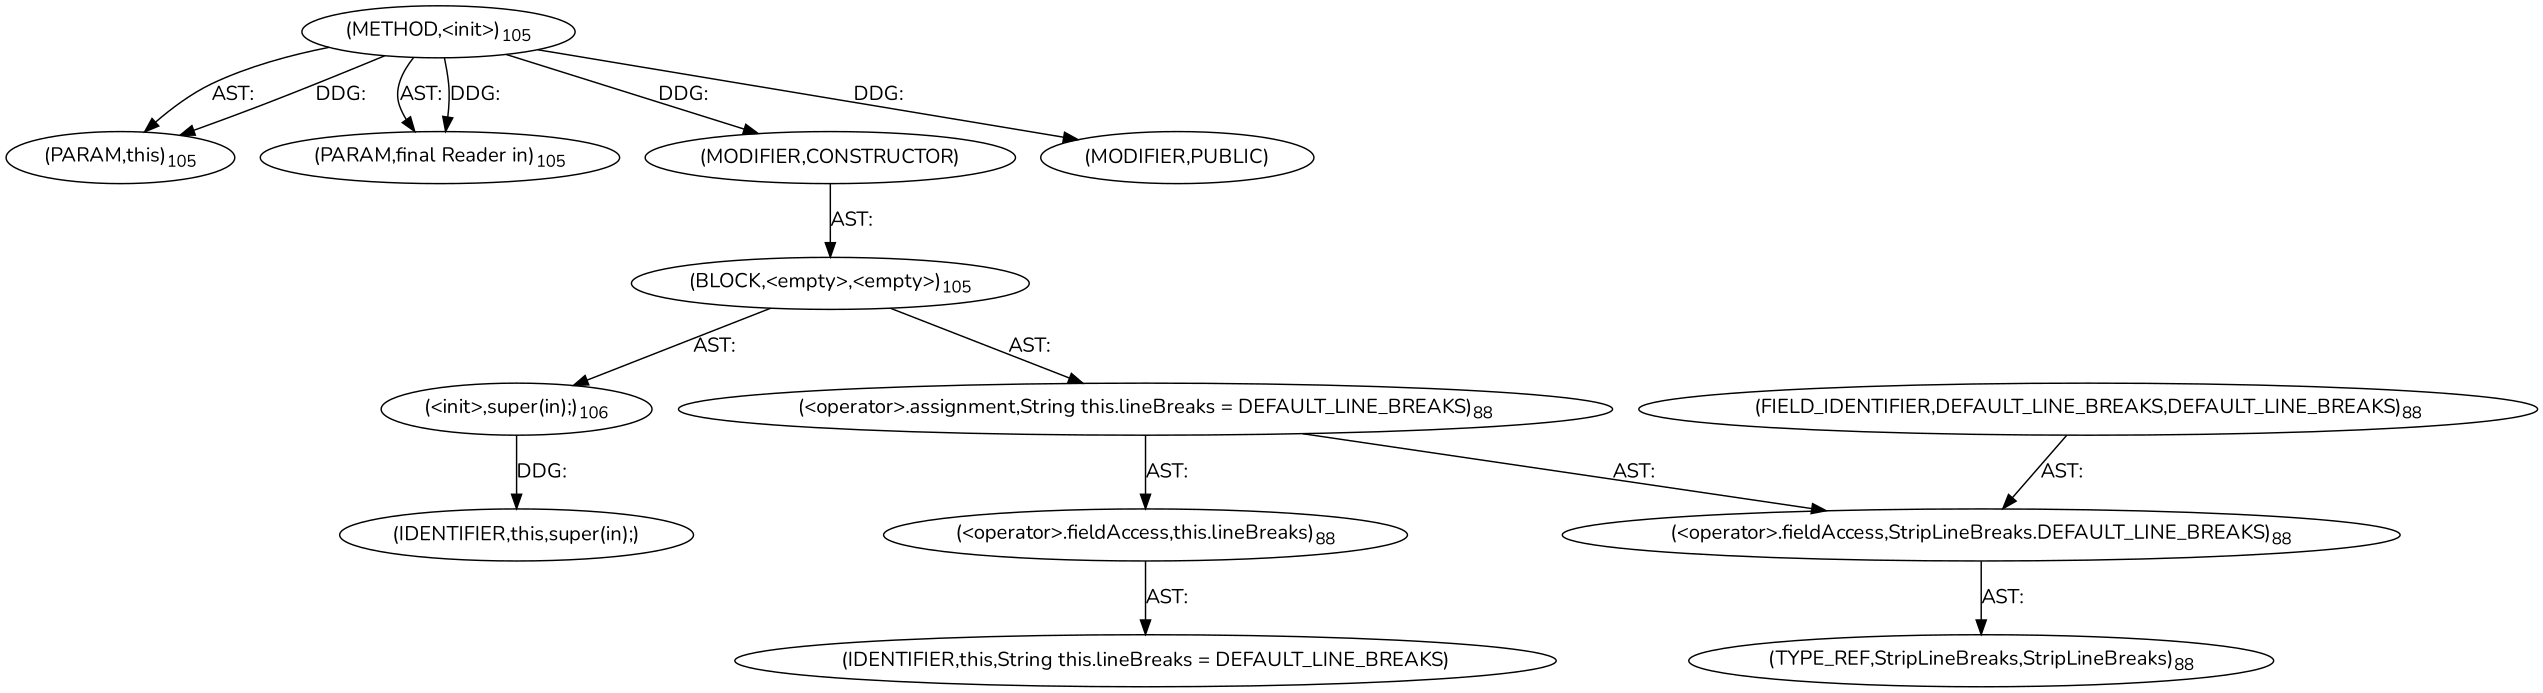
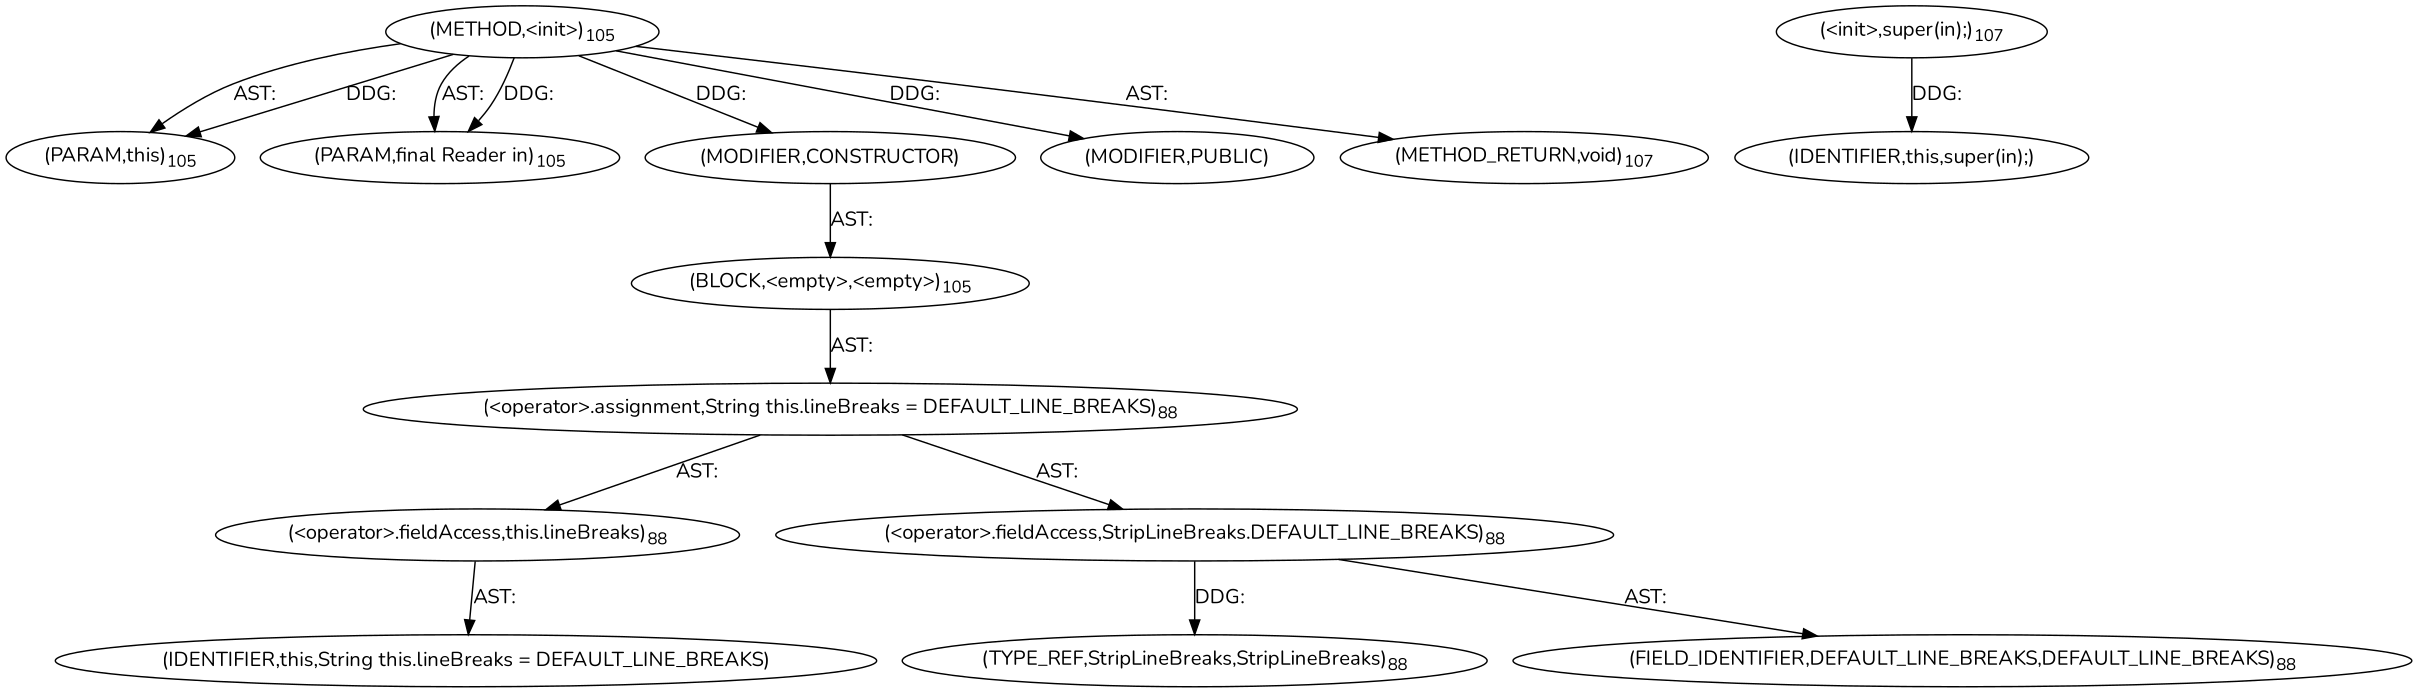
node "(METHOD_RETURN,void)": added
edge "(BLOCK,<empty>,<empty>)" -> "(<init>,super(in);)": removed, label "AST:"
node "(<init>,super(in);)": text "106" -> "107"
edge "(FIELD_IDENTIFIER,DEFAULT_LINE_BREAKS,DEFAULT_LINE_BREAKS)" -> "(<operator>.fieldAccess,StripLineBreaks.DEFAULT_LINE_BREAKS)": reversed
edge "(<operator>.fieldAccess,StripLineBreaks.DEFAULT_LINE_BREAKS)" -> "(TYPE_REF,StripLineBreaks,StripLineBreaks)": label "AST: " -> "DDG: "
